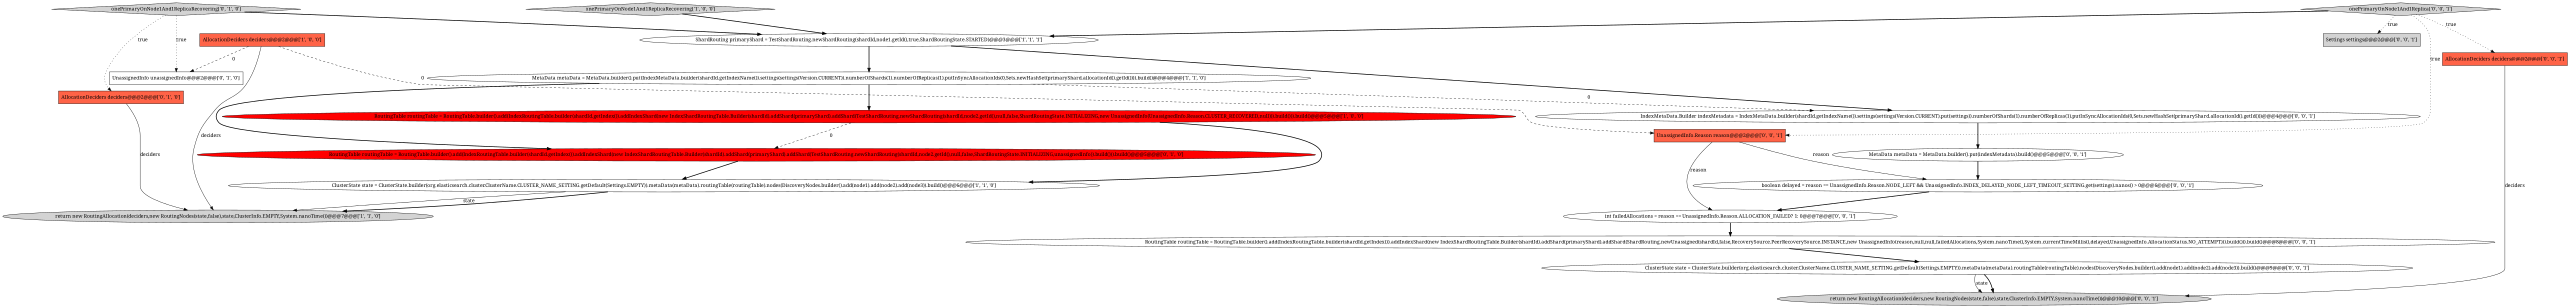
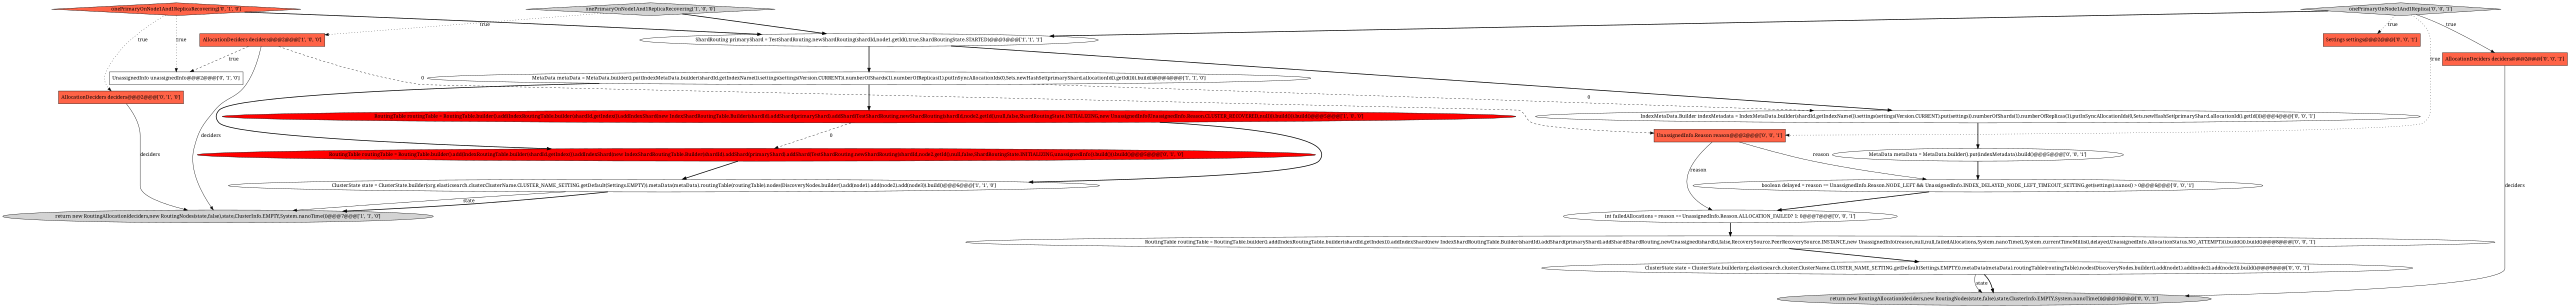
node "onePrimaryOnNode1And1ReplicaRecovering['0', '1', '0']": fillcolor lightgray -> tomato
edge "onePrimaryOnNode1And1ReplicaRecovering['1', '0', '0']" -> "AllocationDeciders deciders@@@2@@@['1', '0', '0']": added, label "true"
edge "onePrimaryOnNode1And1Replica['0', '0', '1']" -> "AllocationDeciders deciders@@@2@@@['0', '0', '1']": style dotted -> solid
node "Settings settings@@@2@@@['0', '0', '1']": fillcolor lightgray -> tomato
edge "AllocationDeciders deciders@@@2@@@['1', '0', '0']" -> "UnassignedInfo unassignedInfo@@@2@@@['0', '1', '0']": label "0" -> "true"
